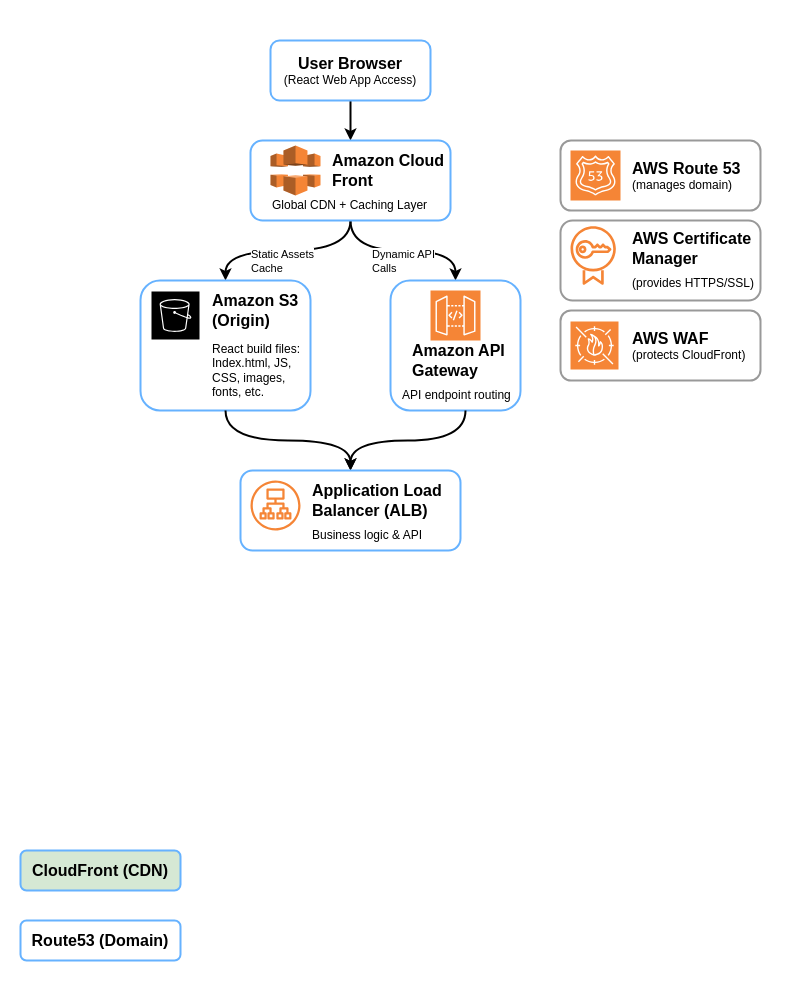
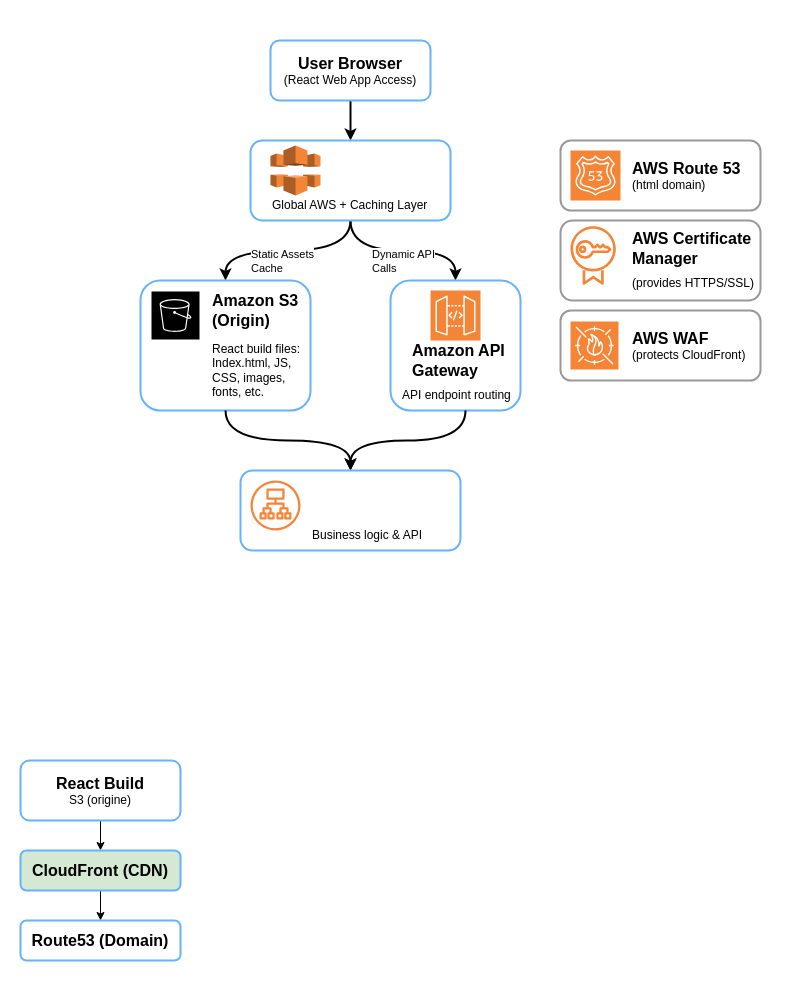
node "Amazon Cloud Front": removed
node "(manages domain)": label "(manages domain)" -> "(html domain)"
node "Global CDN + Caching Layer": label "Global CDN + Caching Layer" -> "Global AWS + Caching Layer"
node "Application Load Balancer (ALB)": removed
node "React Build S3 (origine)": added
edge "React Build S3 (origine)" -> "CloudFront (CDN)": added
edge "CloudFront (CDN)" -> "Route53 (Domain)": added
